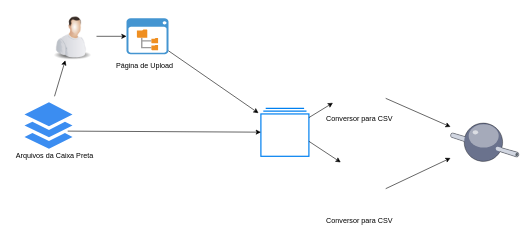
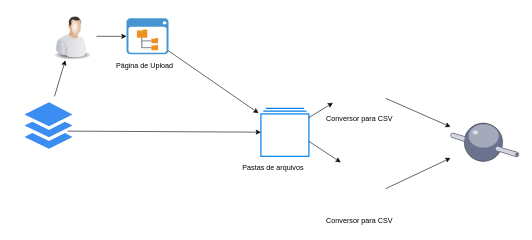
node "Arquivos da Caixa Preta": removed
node "Pastas de arquivos": added
